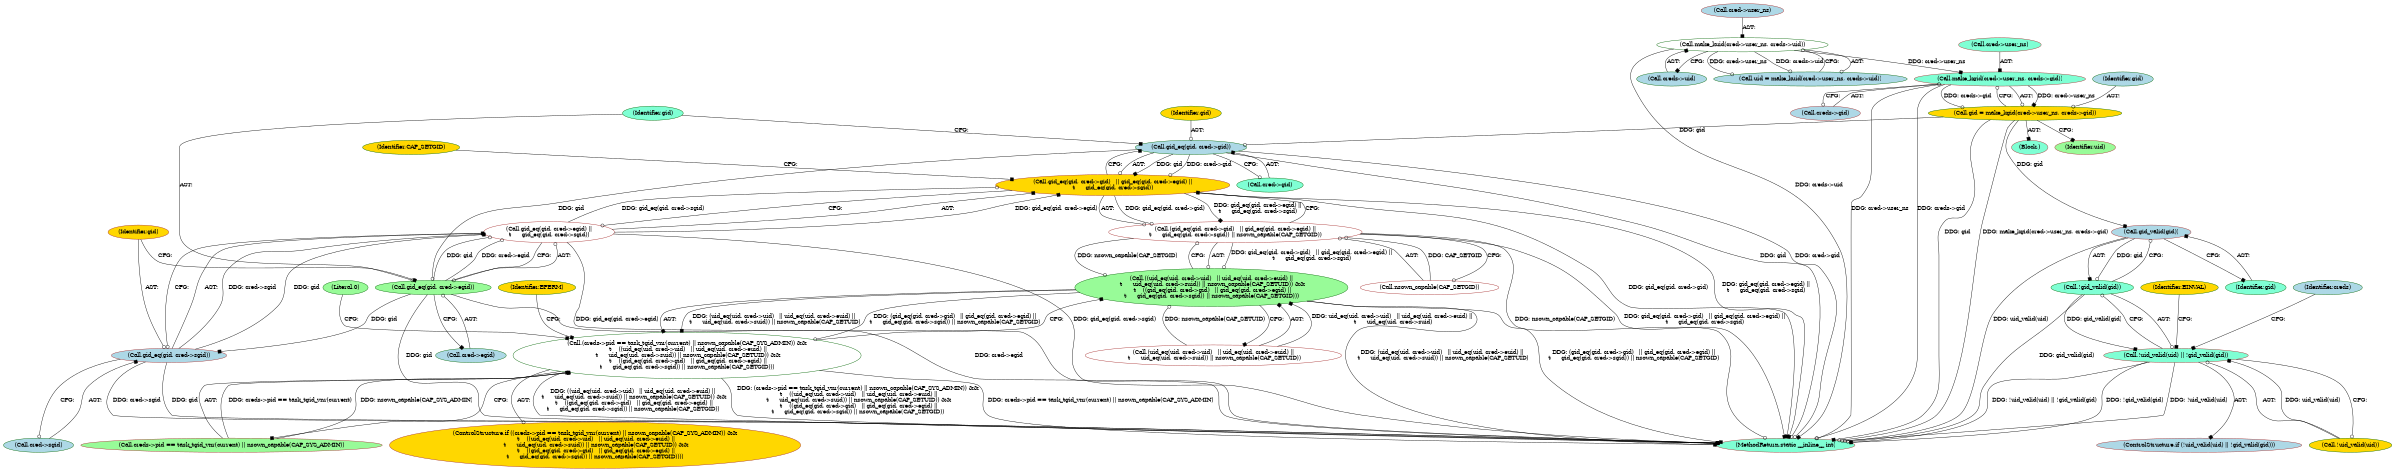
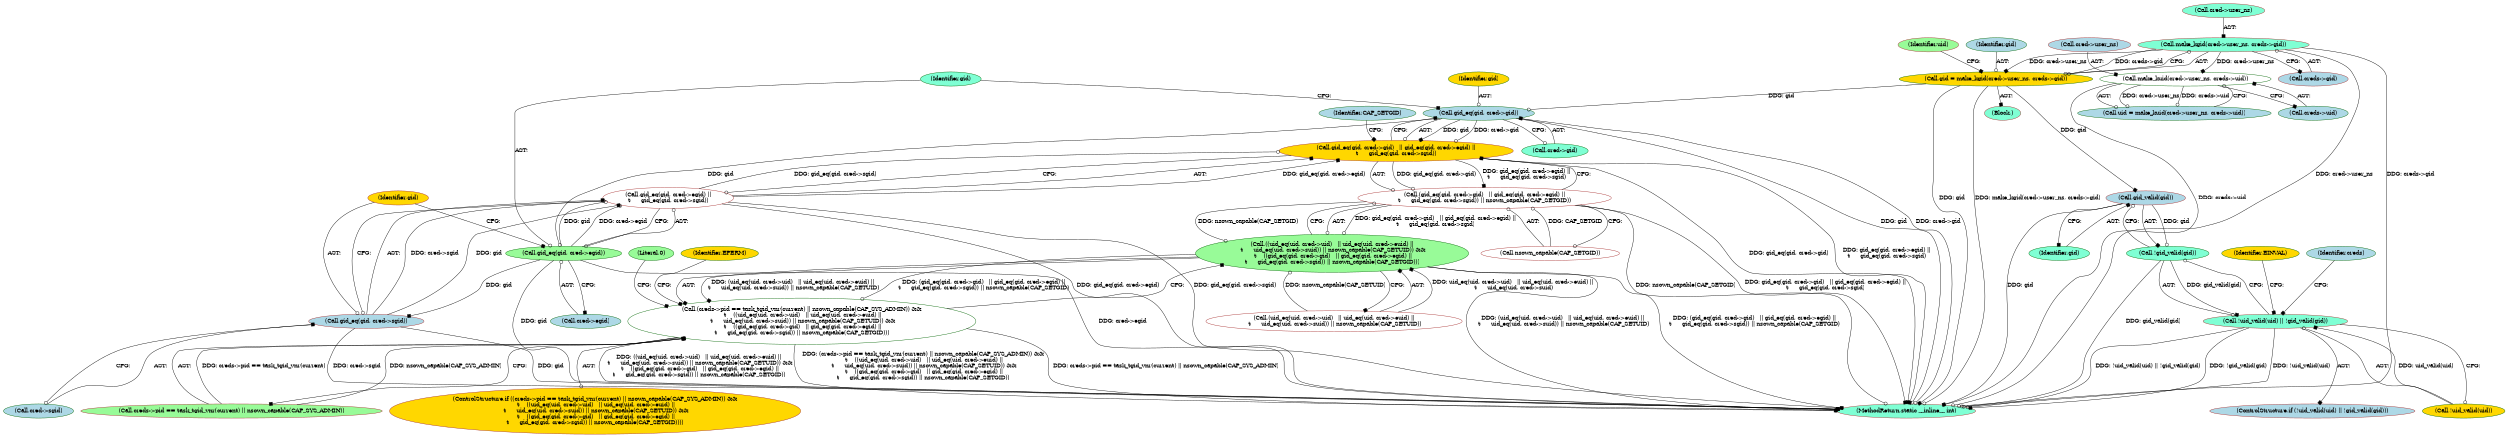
edge "(Call,make_kuid(cred->user_ns, creds->uid))" -> "(Call,make_kgid(cred->user_ns, creds->gid))": reversed
edge "(Call,make_kgid(cred->user_ns, creds->gid))" -> "(Call,creds->gid)": arrowhead odot -> box
edge "(Call,gid = make_kgid(cred->user_ns, creds->gid))" -> "(Identifier,uid)": reversed
node "(Identifier,CAP_SETGID)": fillcolor gold -> lightblue
edge "(Call,gid_valid(gid))" -> "(MethodReturn,static __inline__ int)": label "DDG: uid_valid(uid)" -> "DDG: gid"
